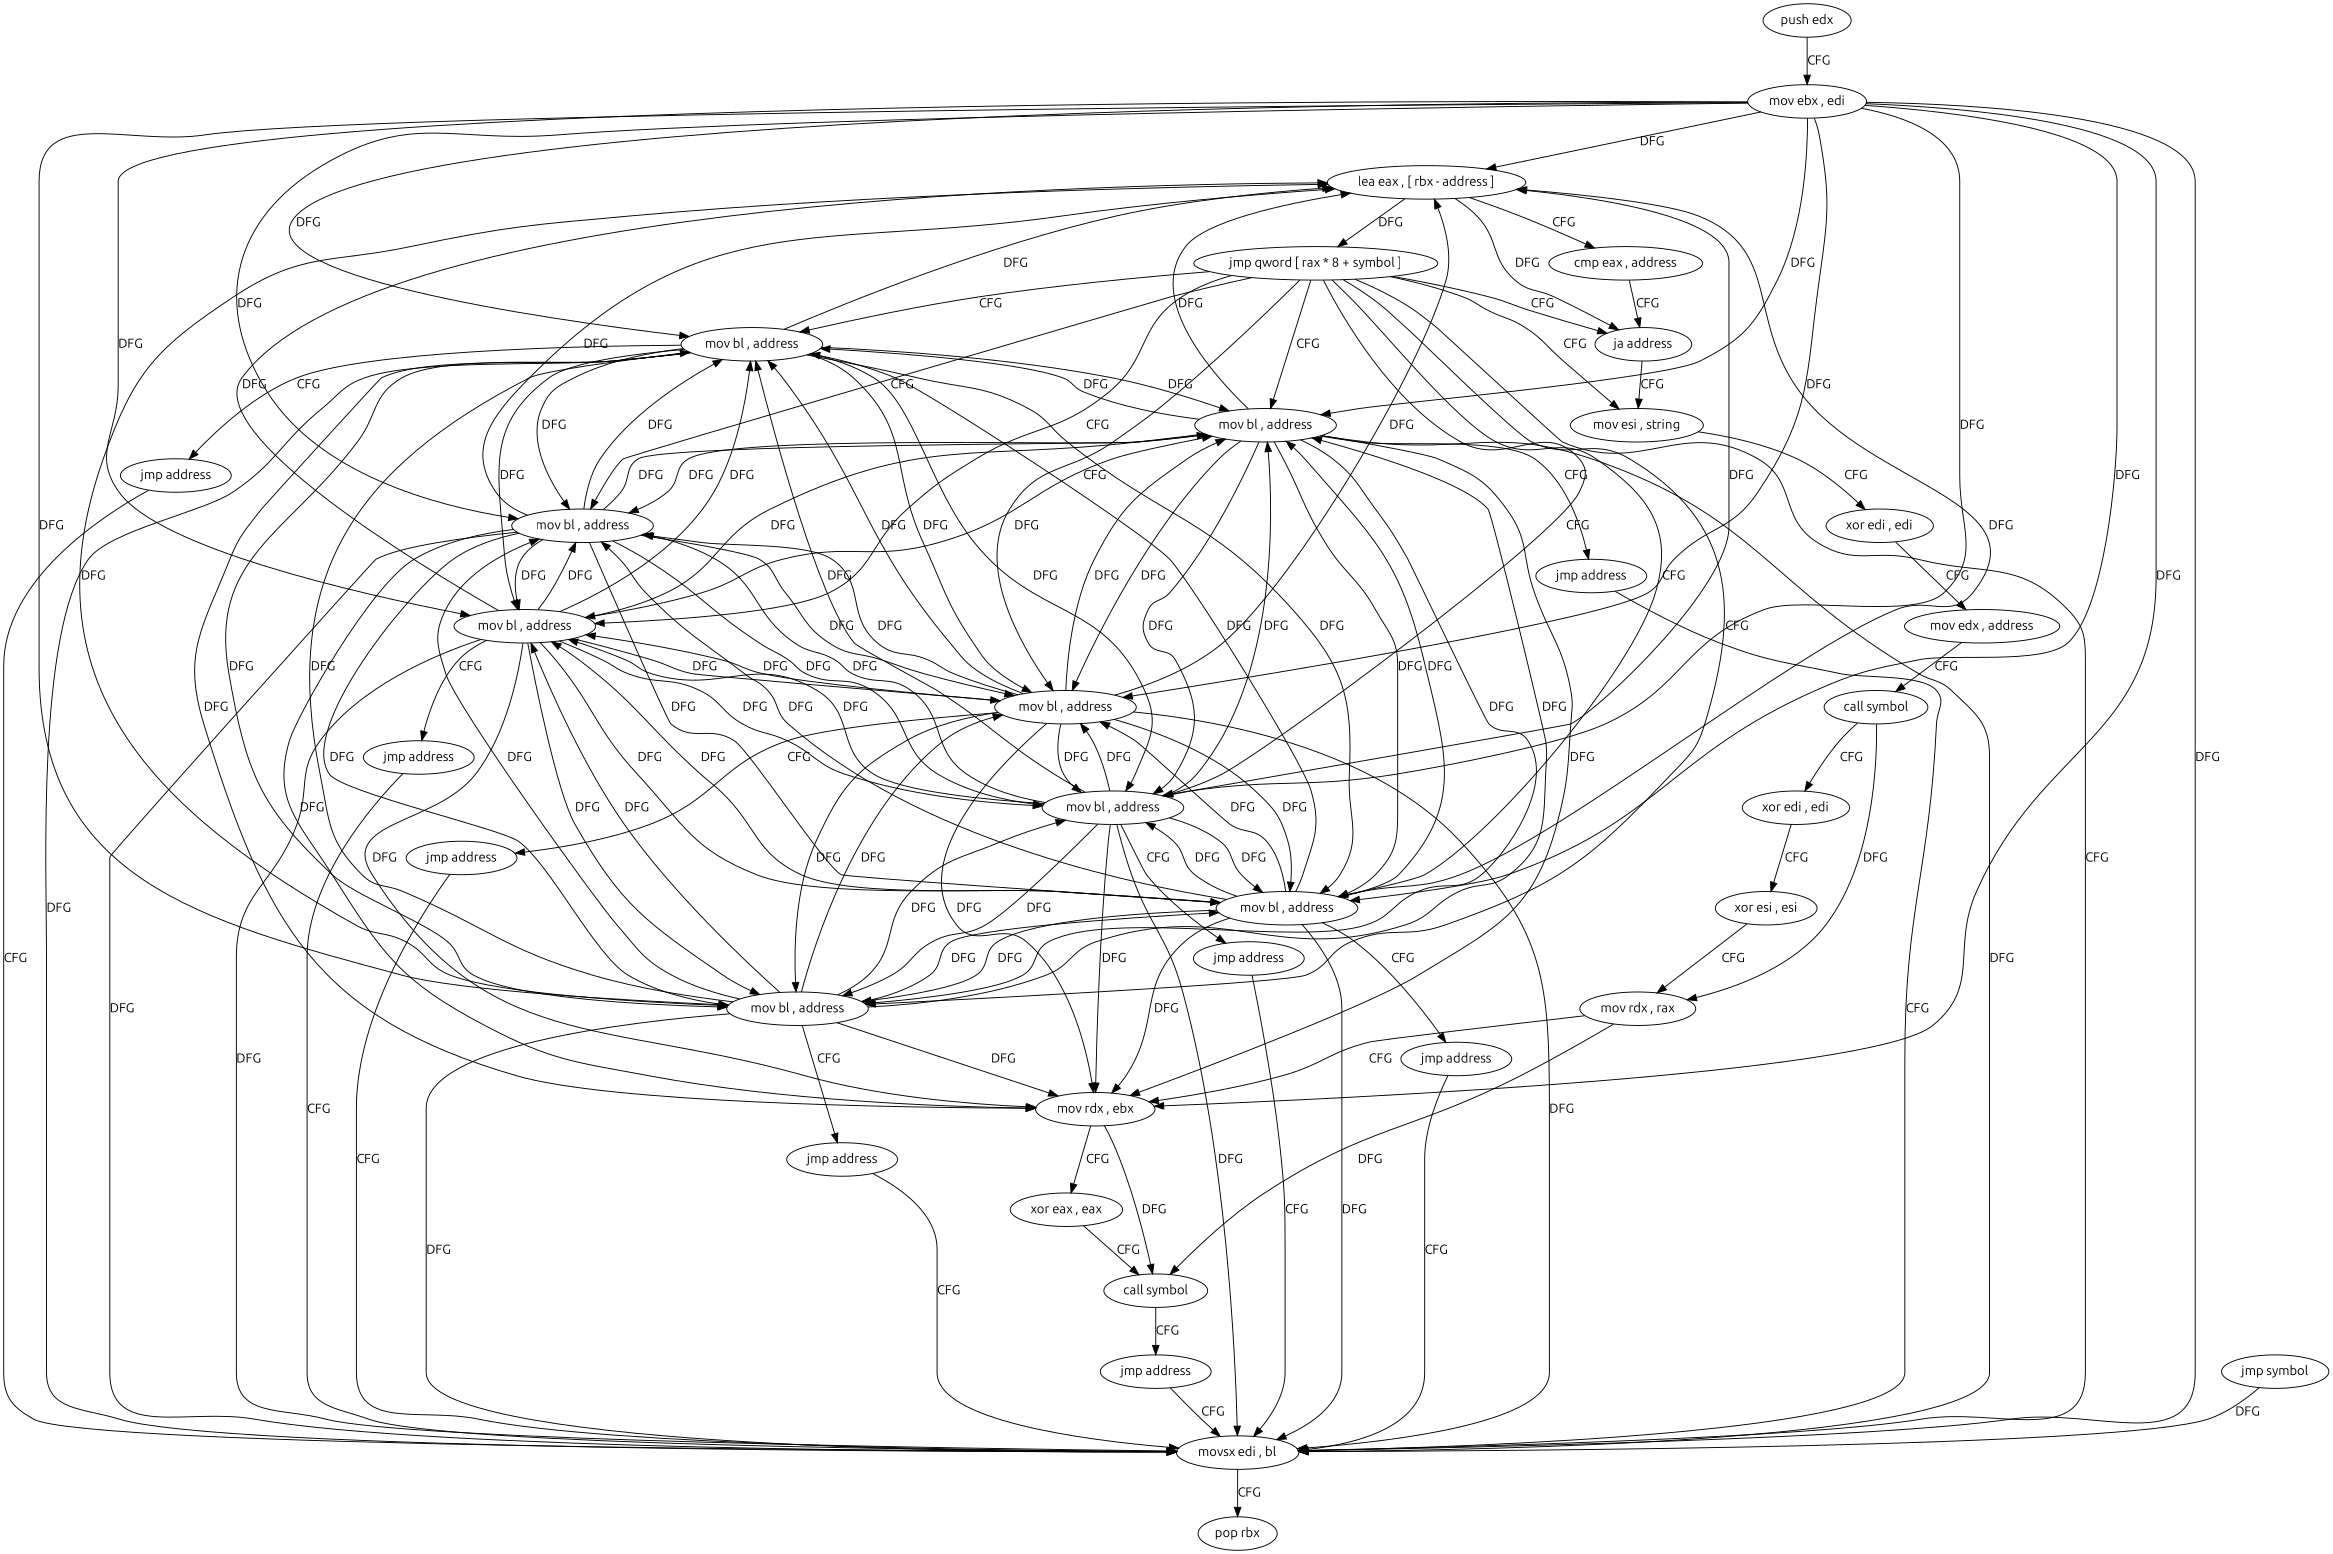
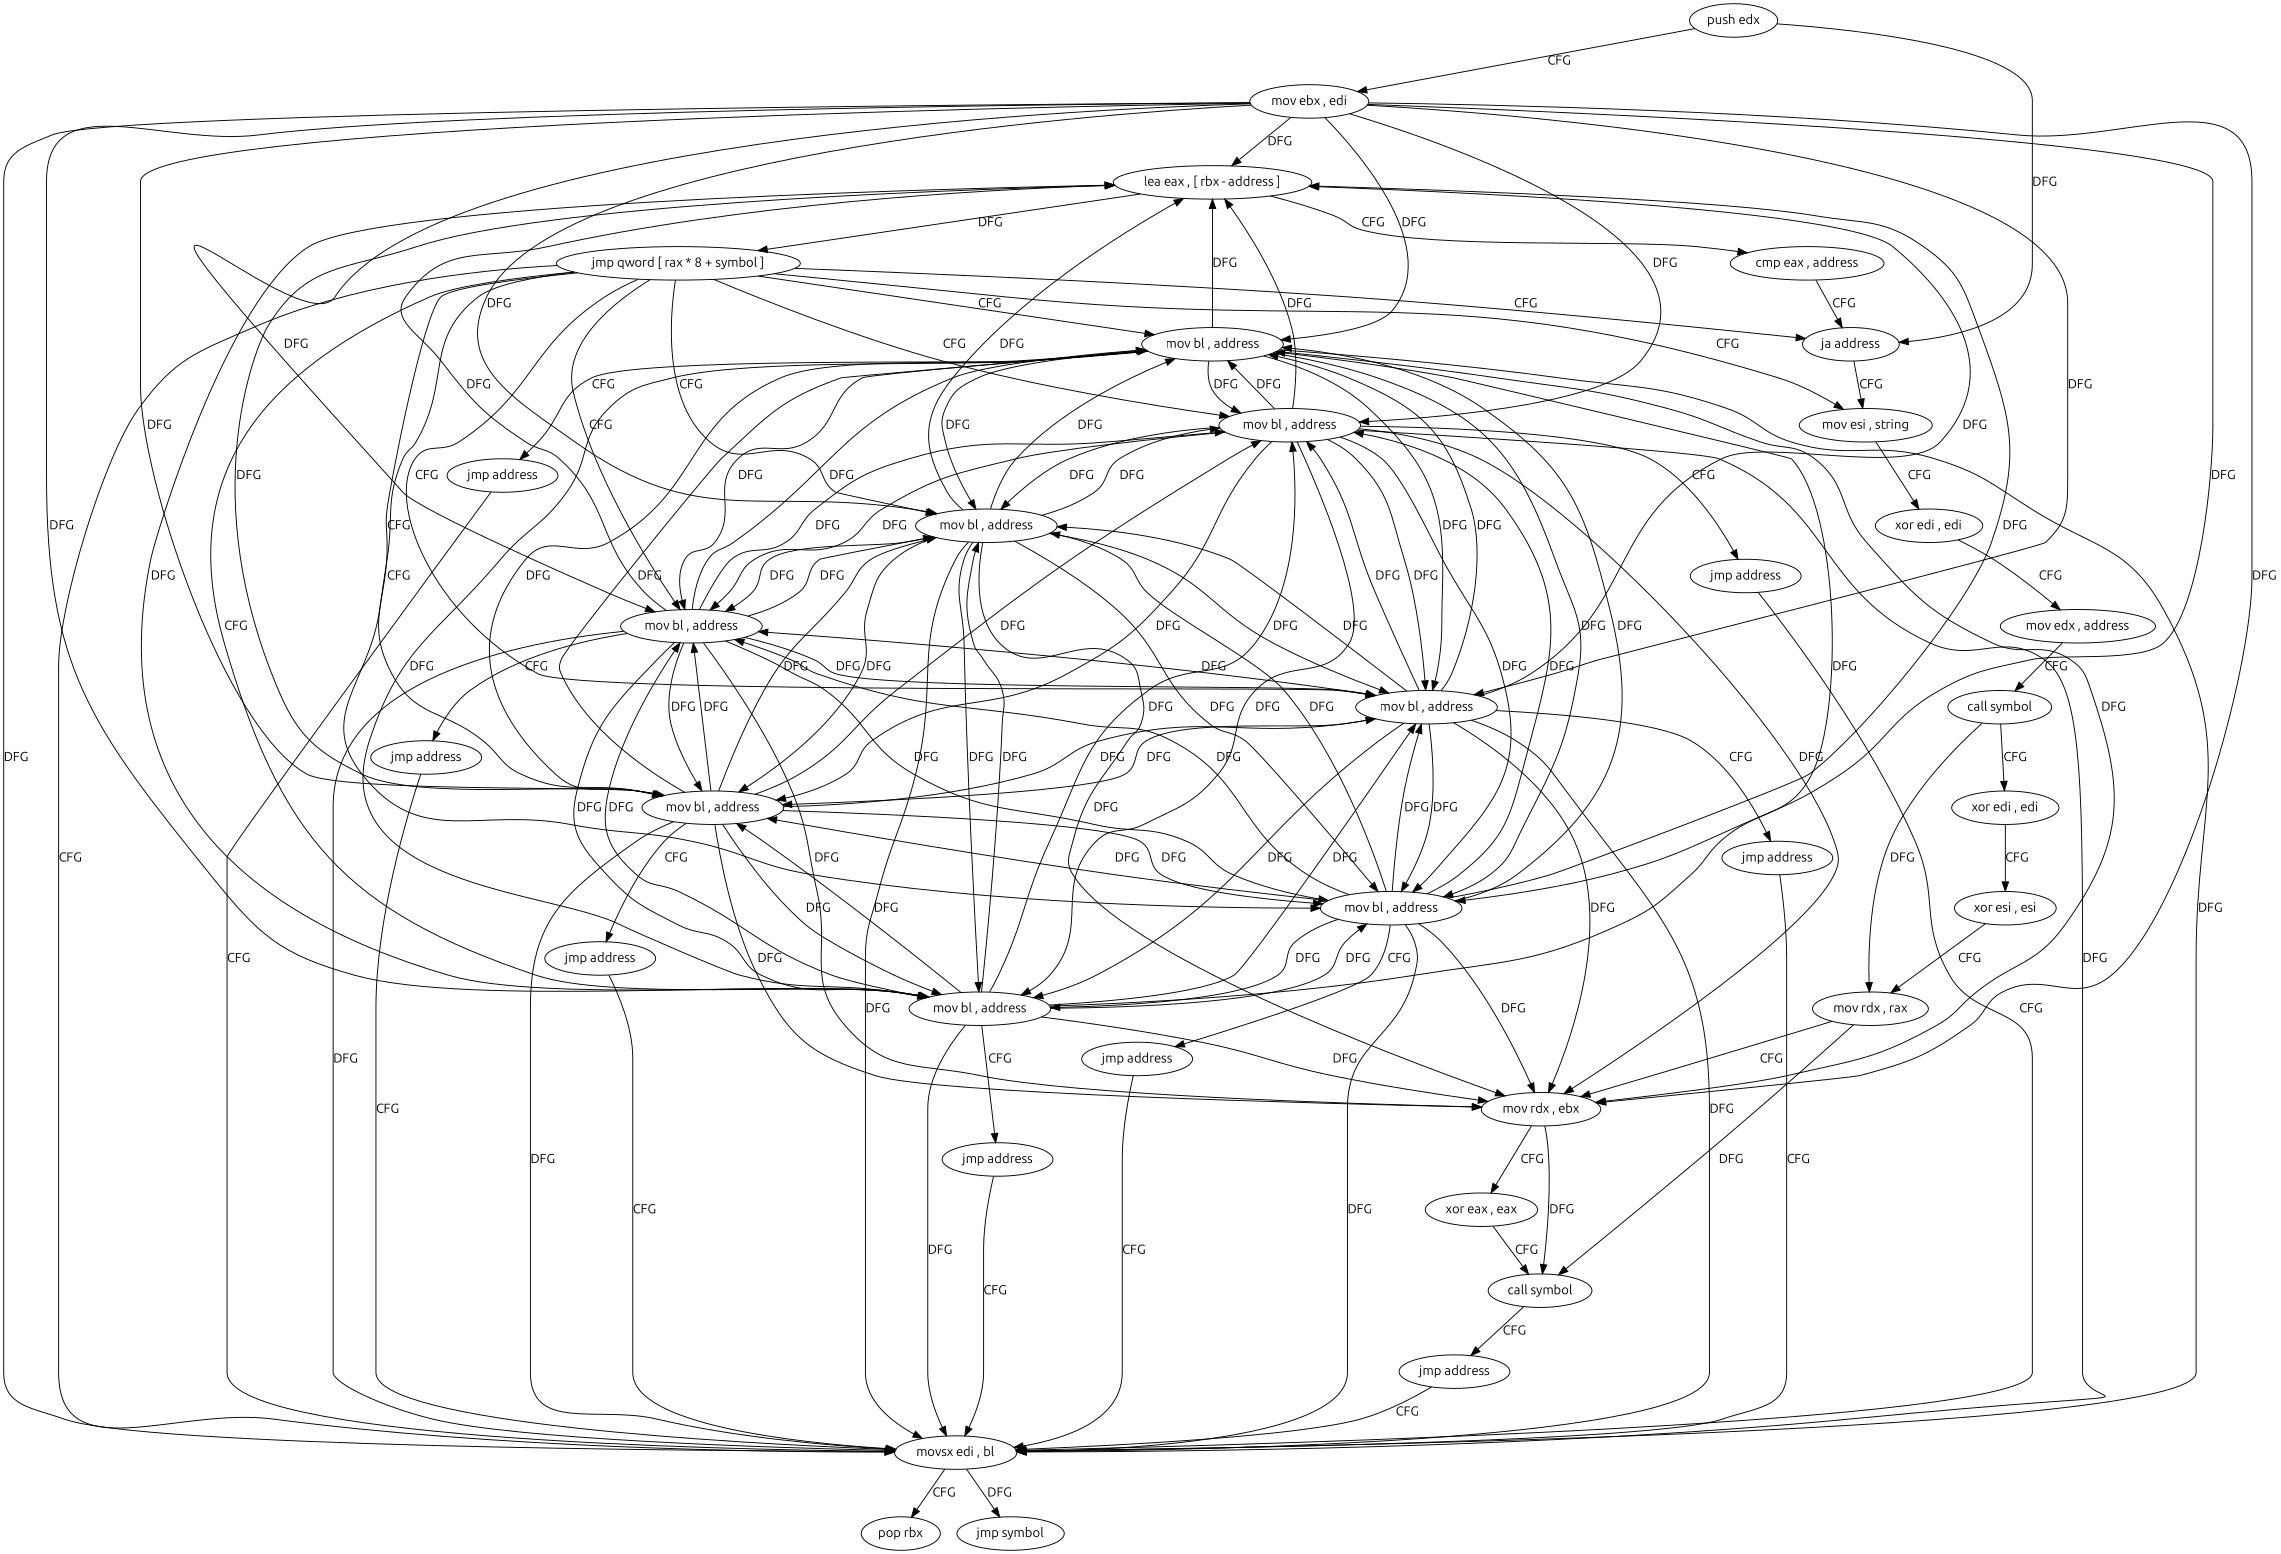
edge "lea eax , [ rbx - address ]" -> "ja address": now "push edx" -> "ja address"
edge "jmp symbol" -> "movsx edi , bl": reversed
